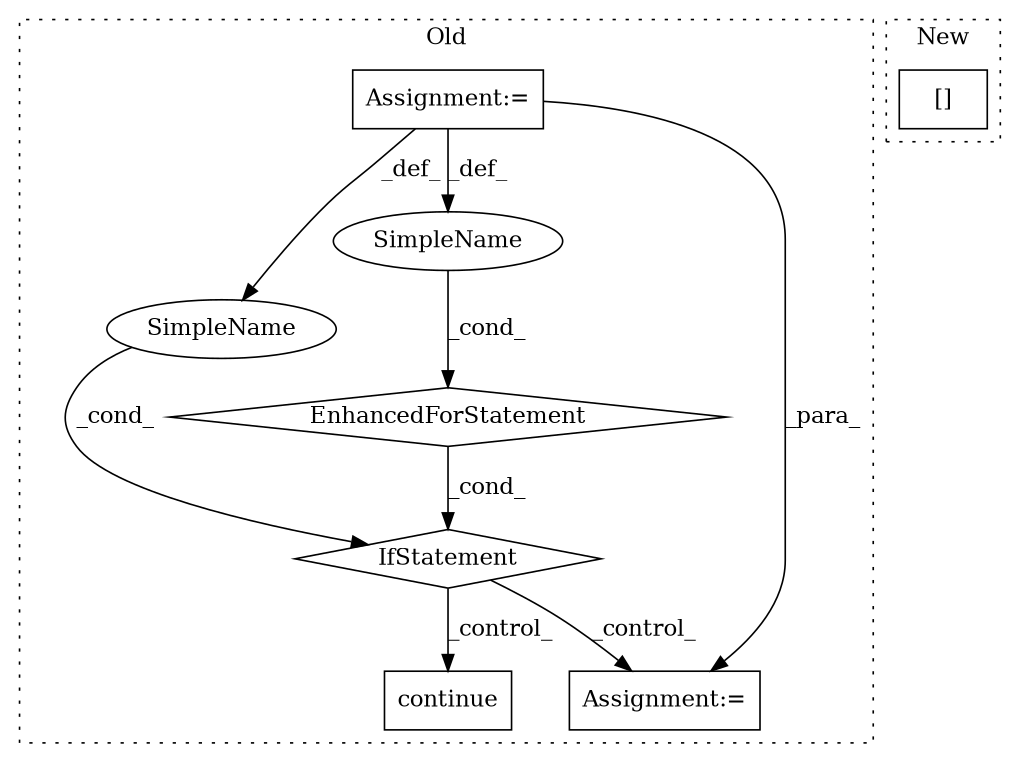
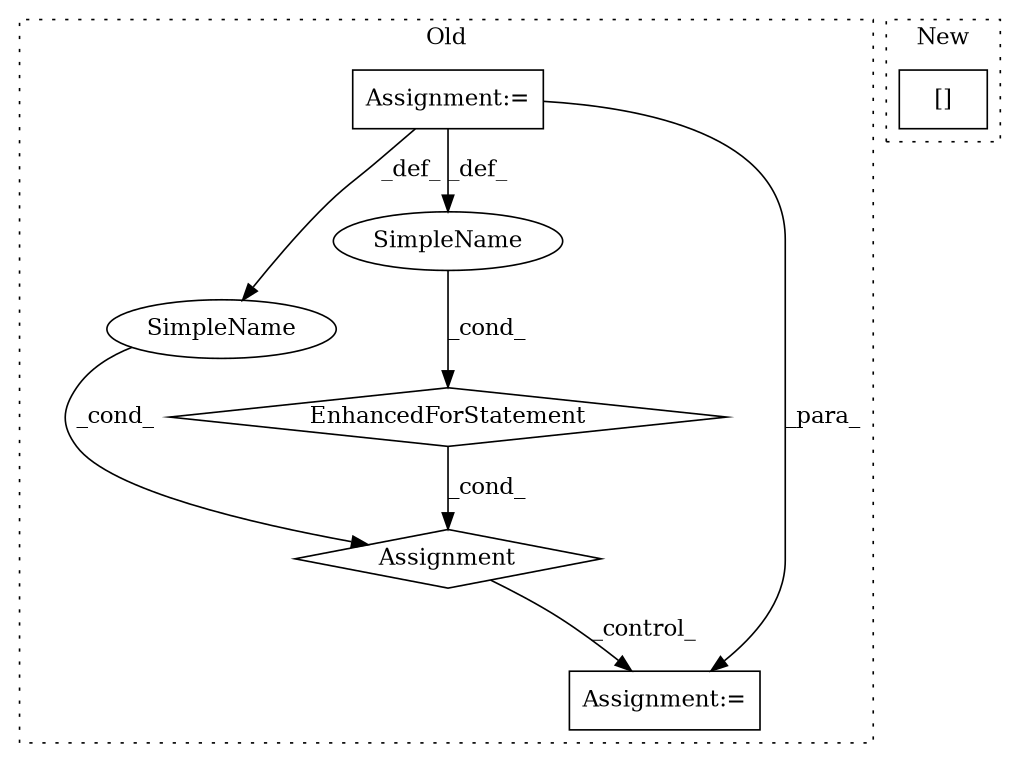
node "IfStatement": label "IfStatement" -> "Assignment"
node "continue": removed
